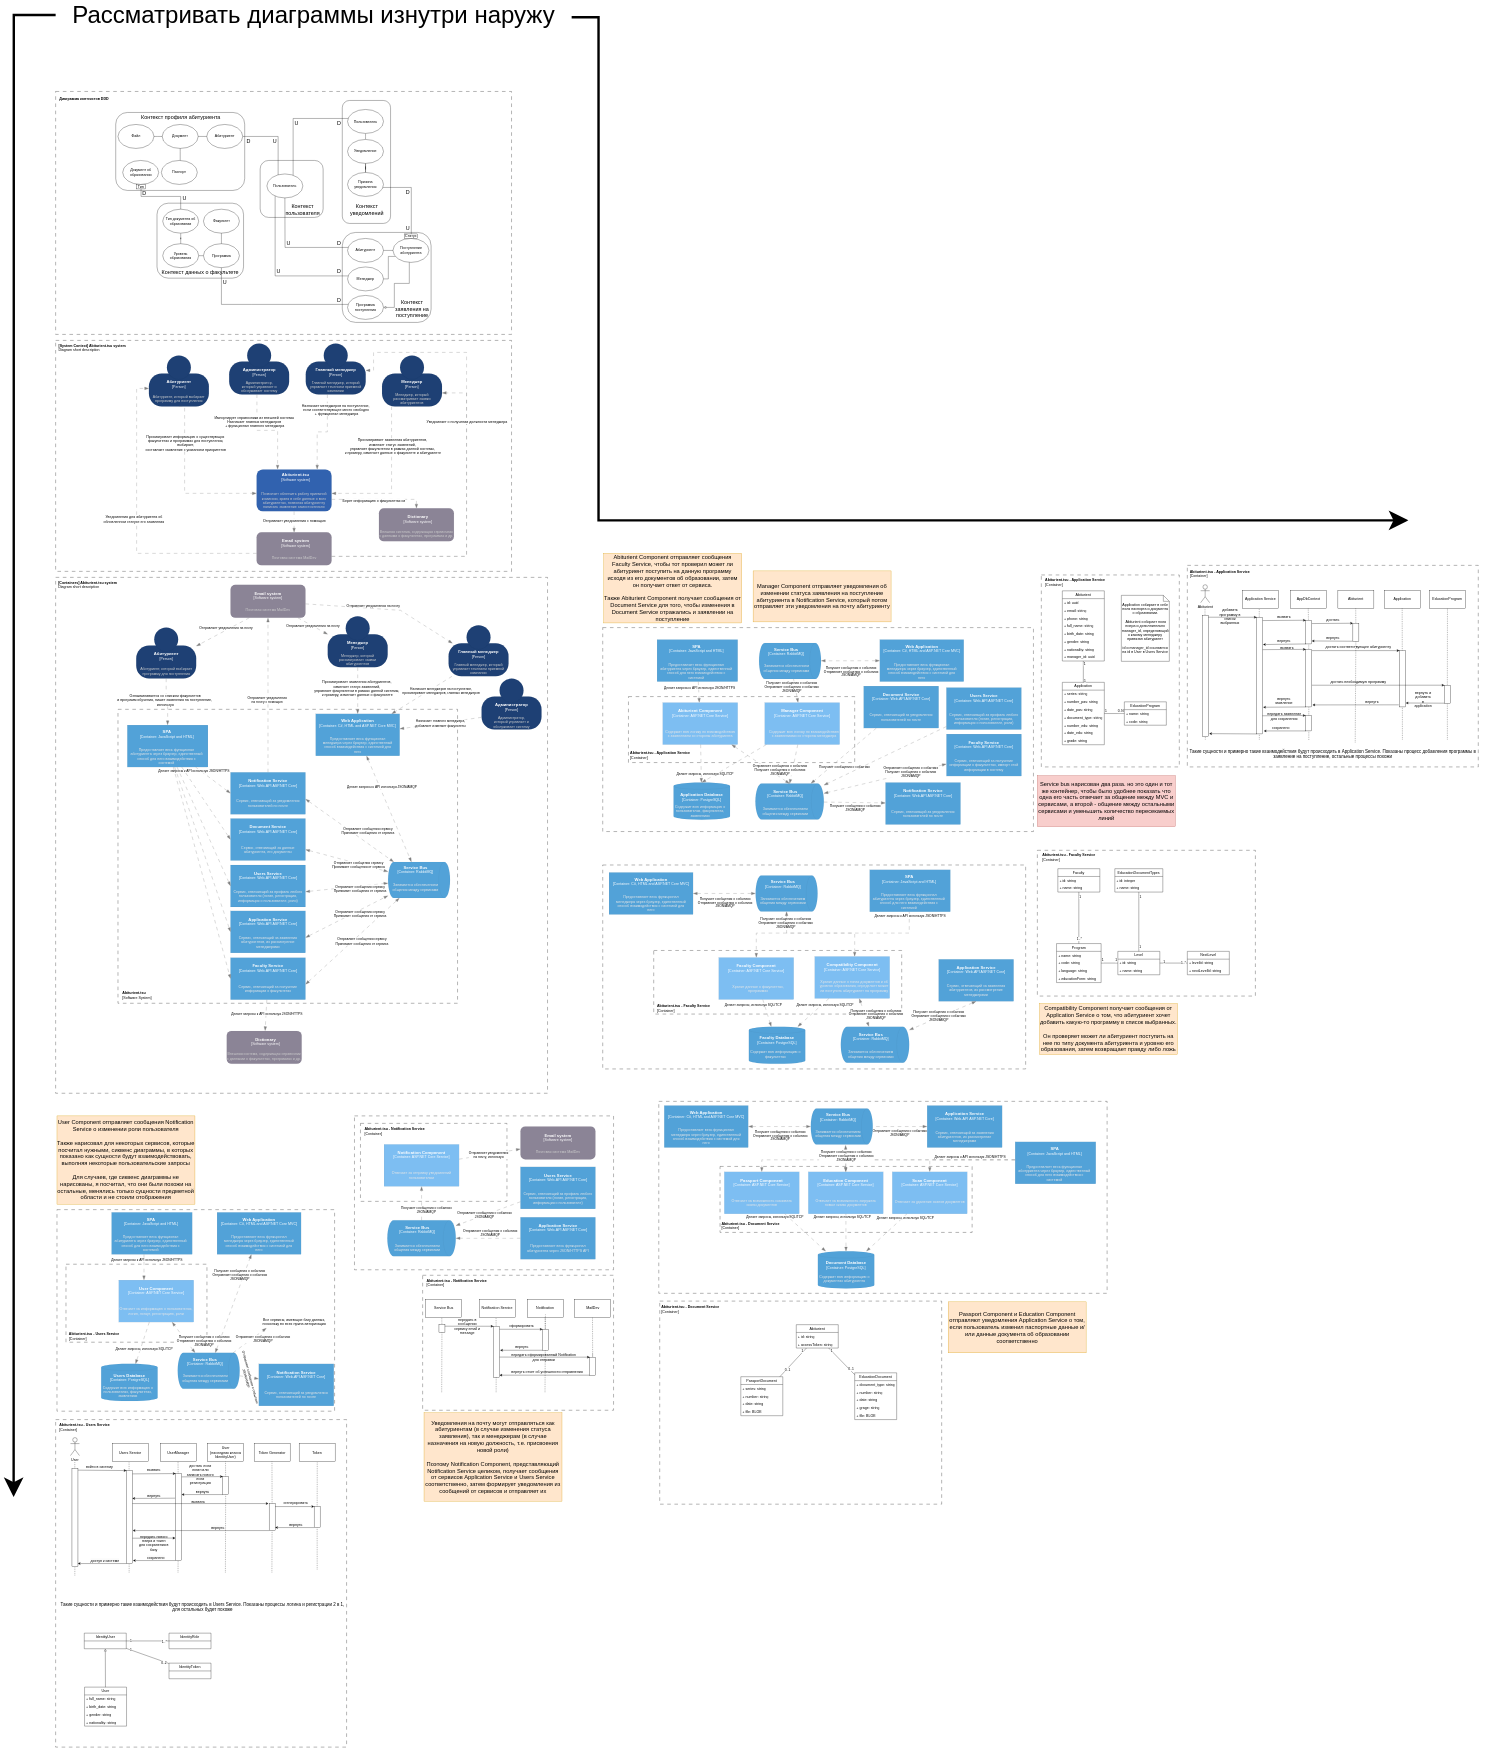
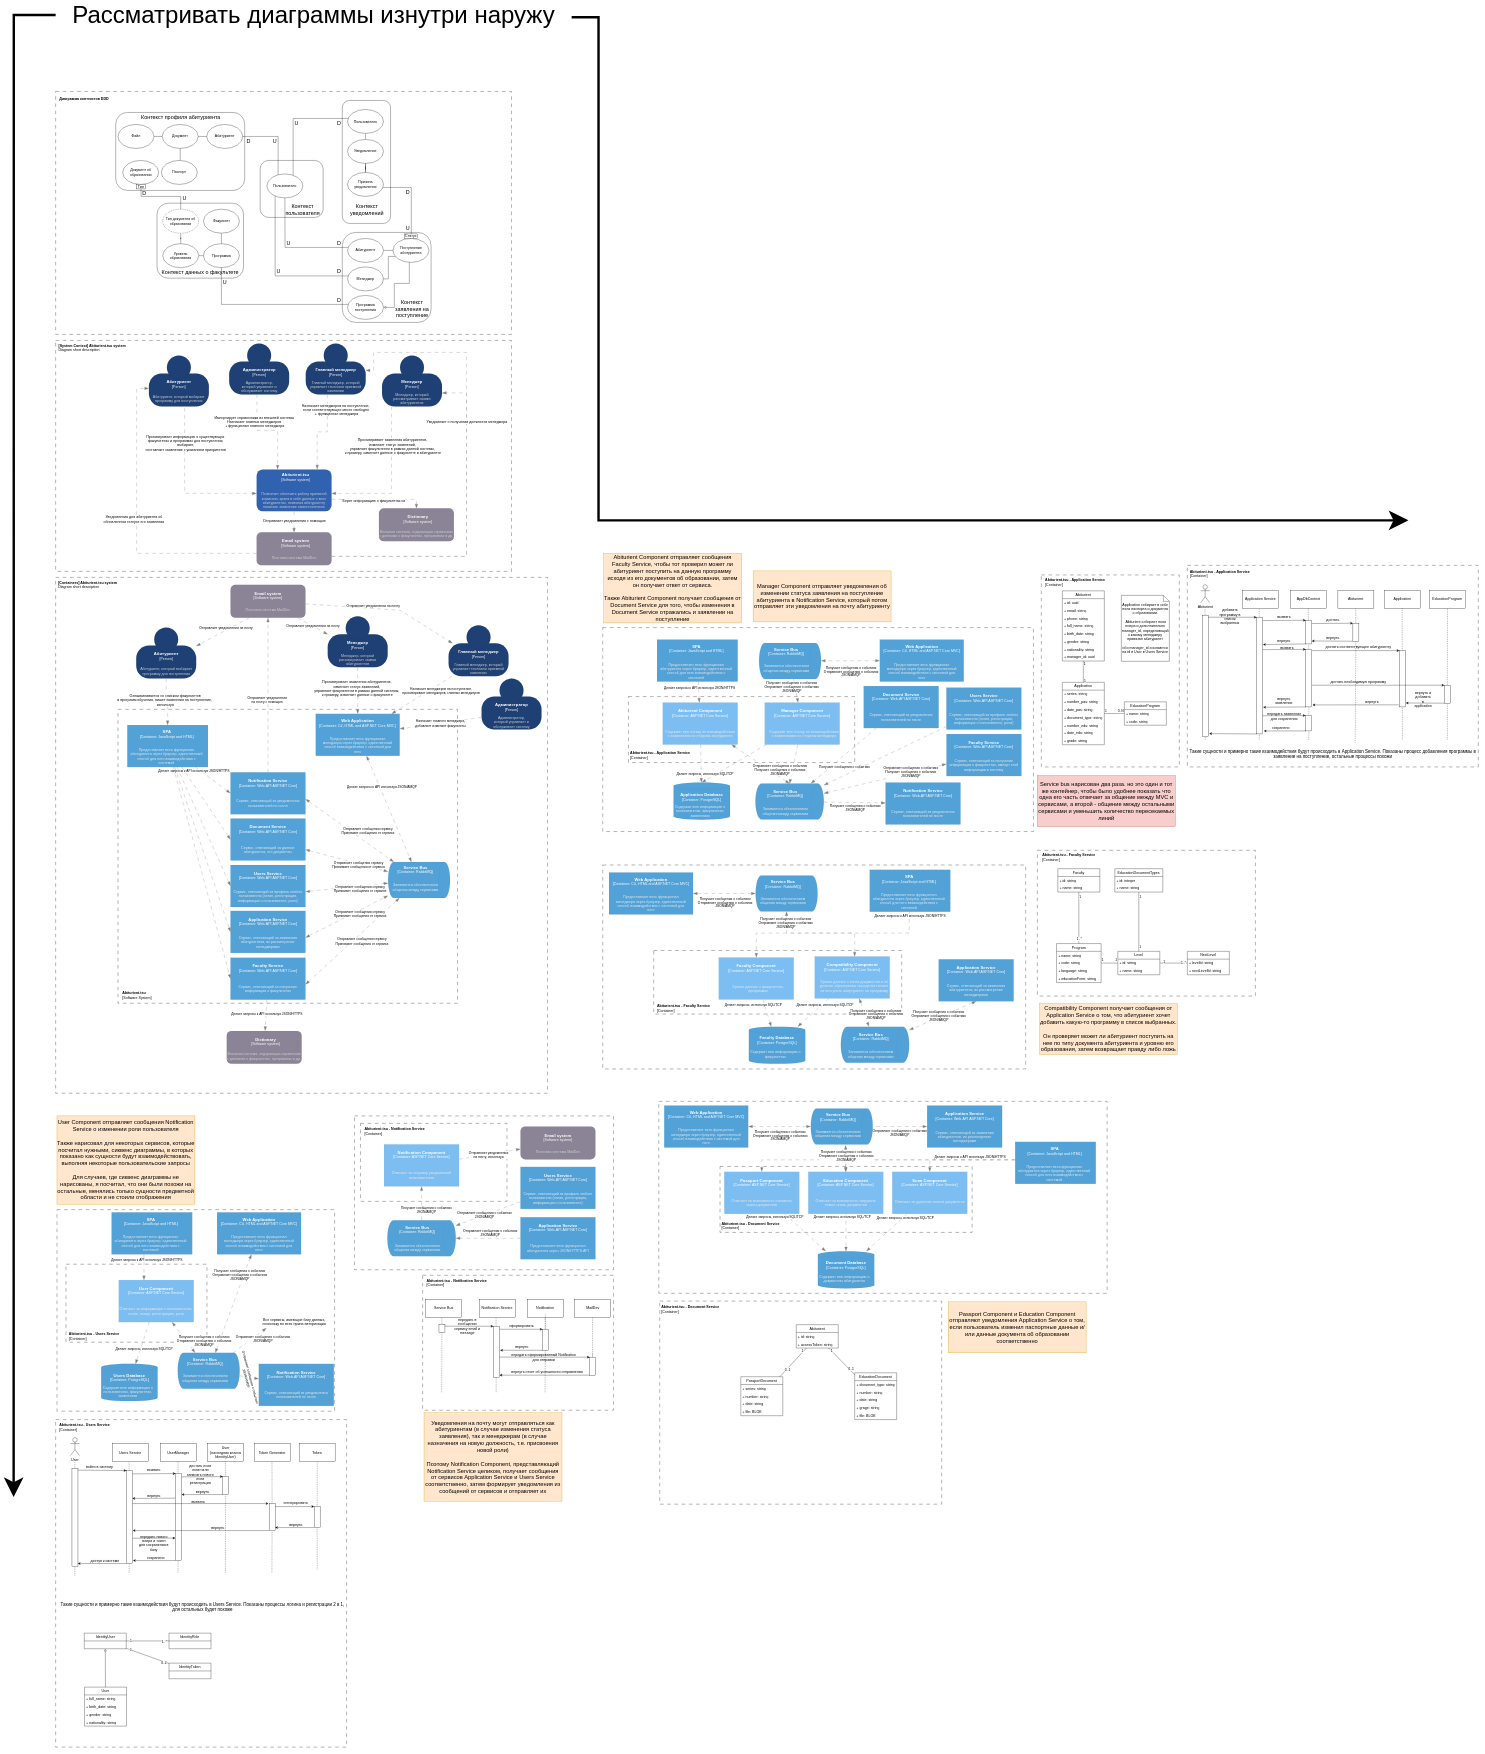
node "Тип документа об образовании": style solid -> dashed
